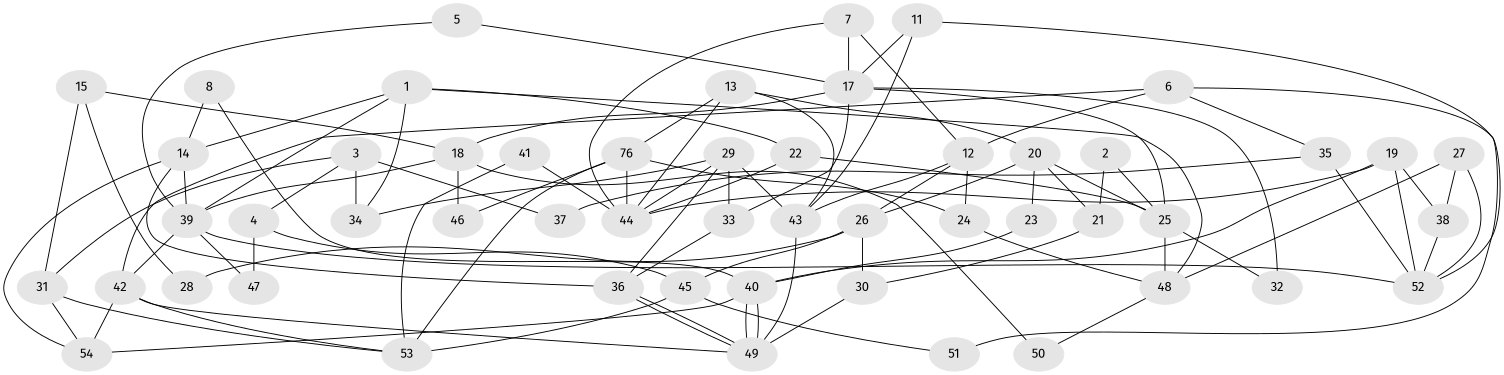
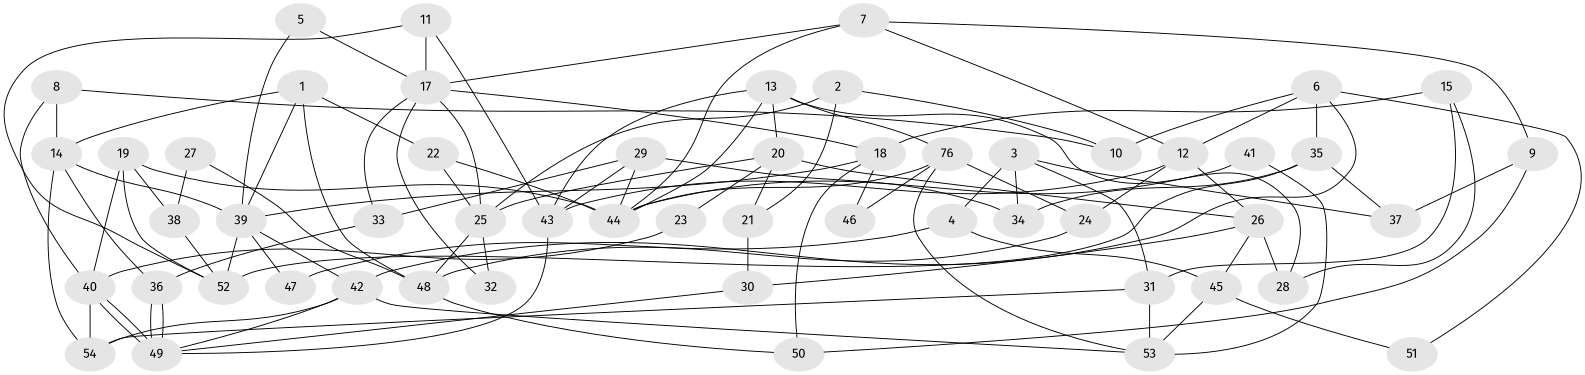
edge "13" -- "28": added
node "10": added
node "9": added
edge "1" -- "34": now "35" -- "34"
edge "29" -- "36": removed
edge "27" -- "52": removed
